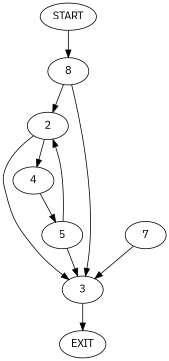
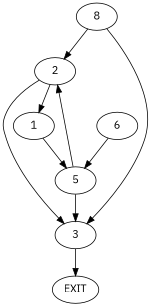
node "START": removed
node "6": added
node "4": label "4" -> "1"
node "7": removed
